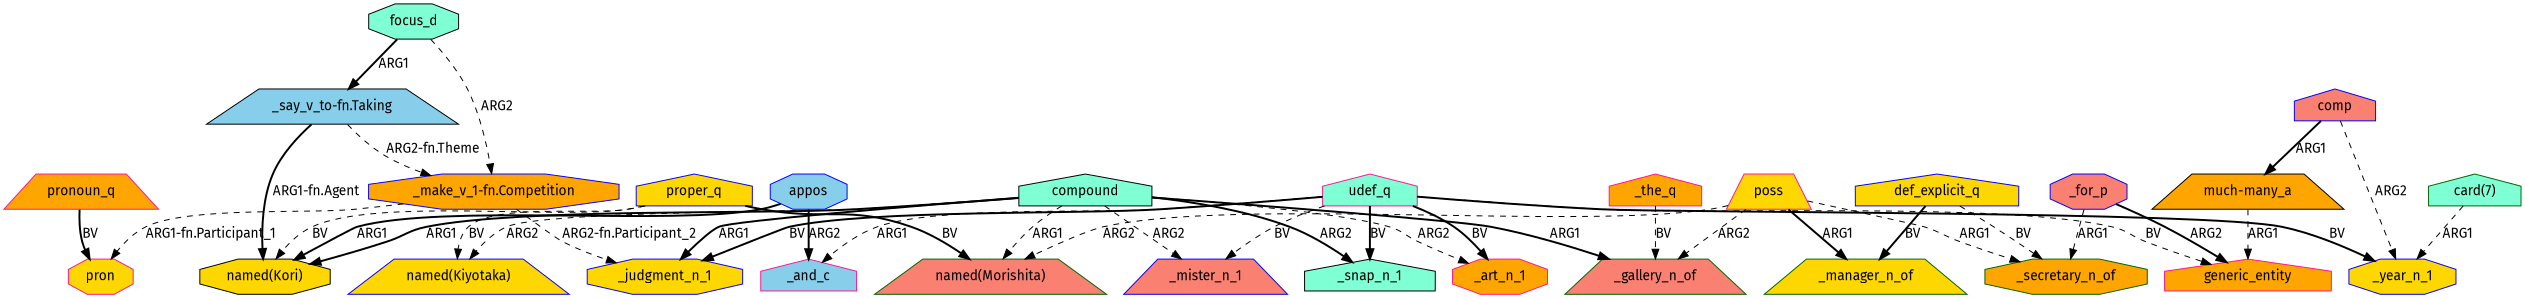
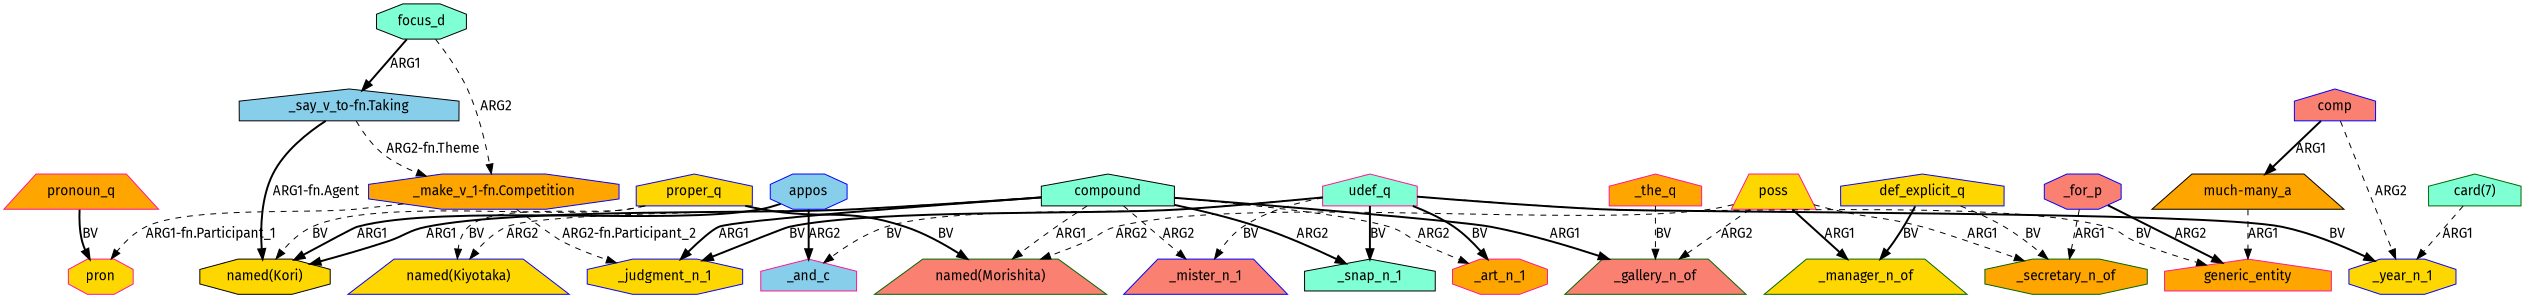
node "_say_v_to-fn.Taking": shape trapezium -> house
edge "udef_q" -> "_and_c": label "ARG1" -> "BV"
